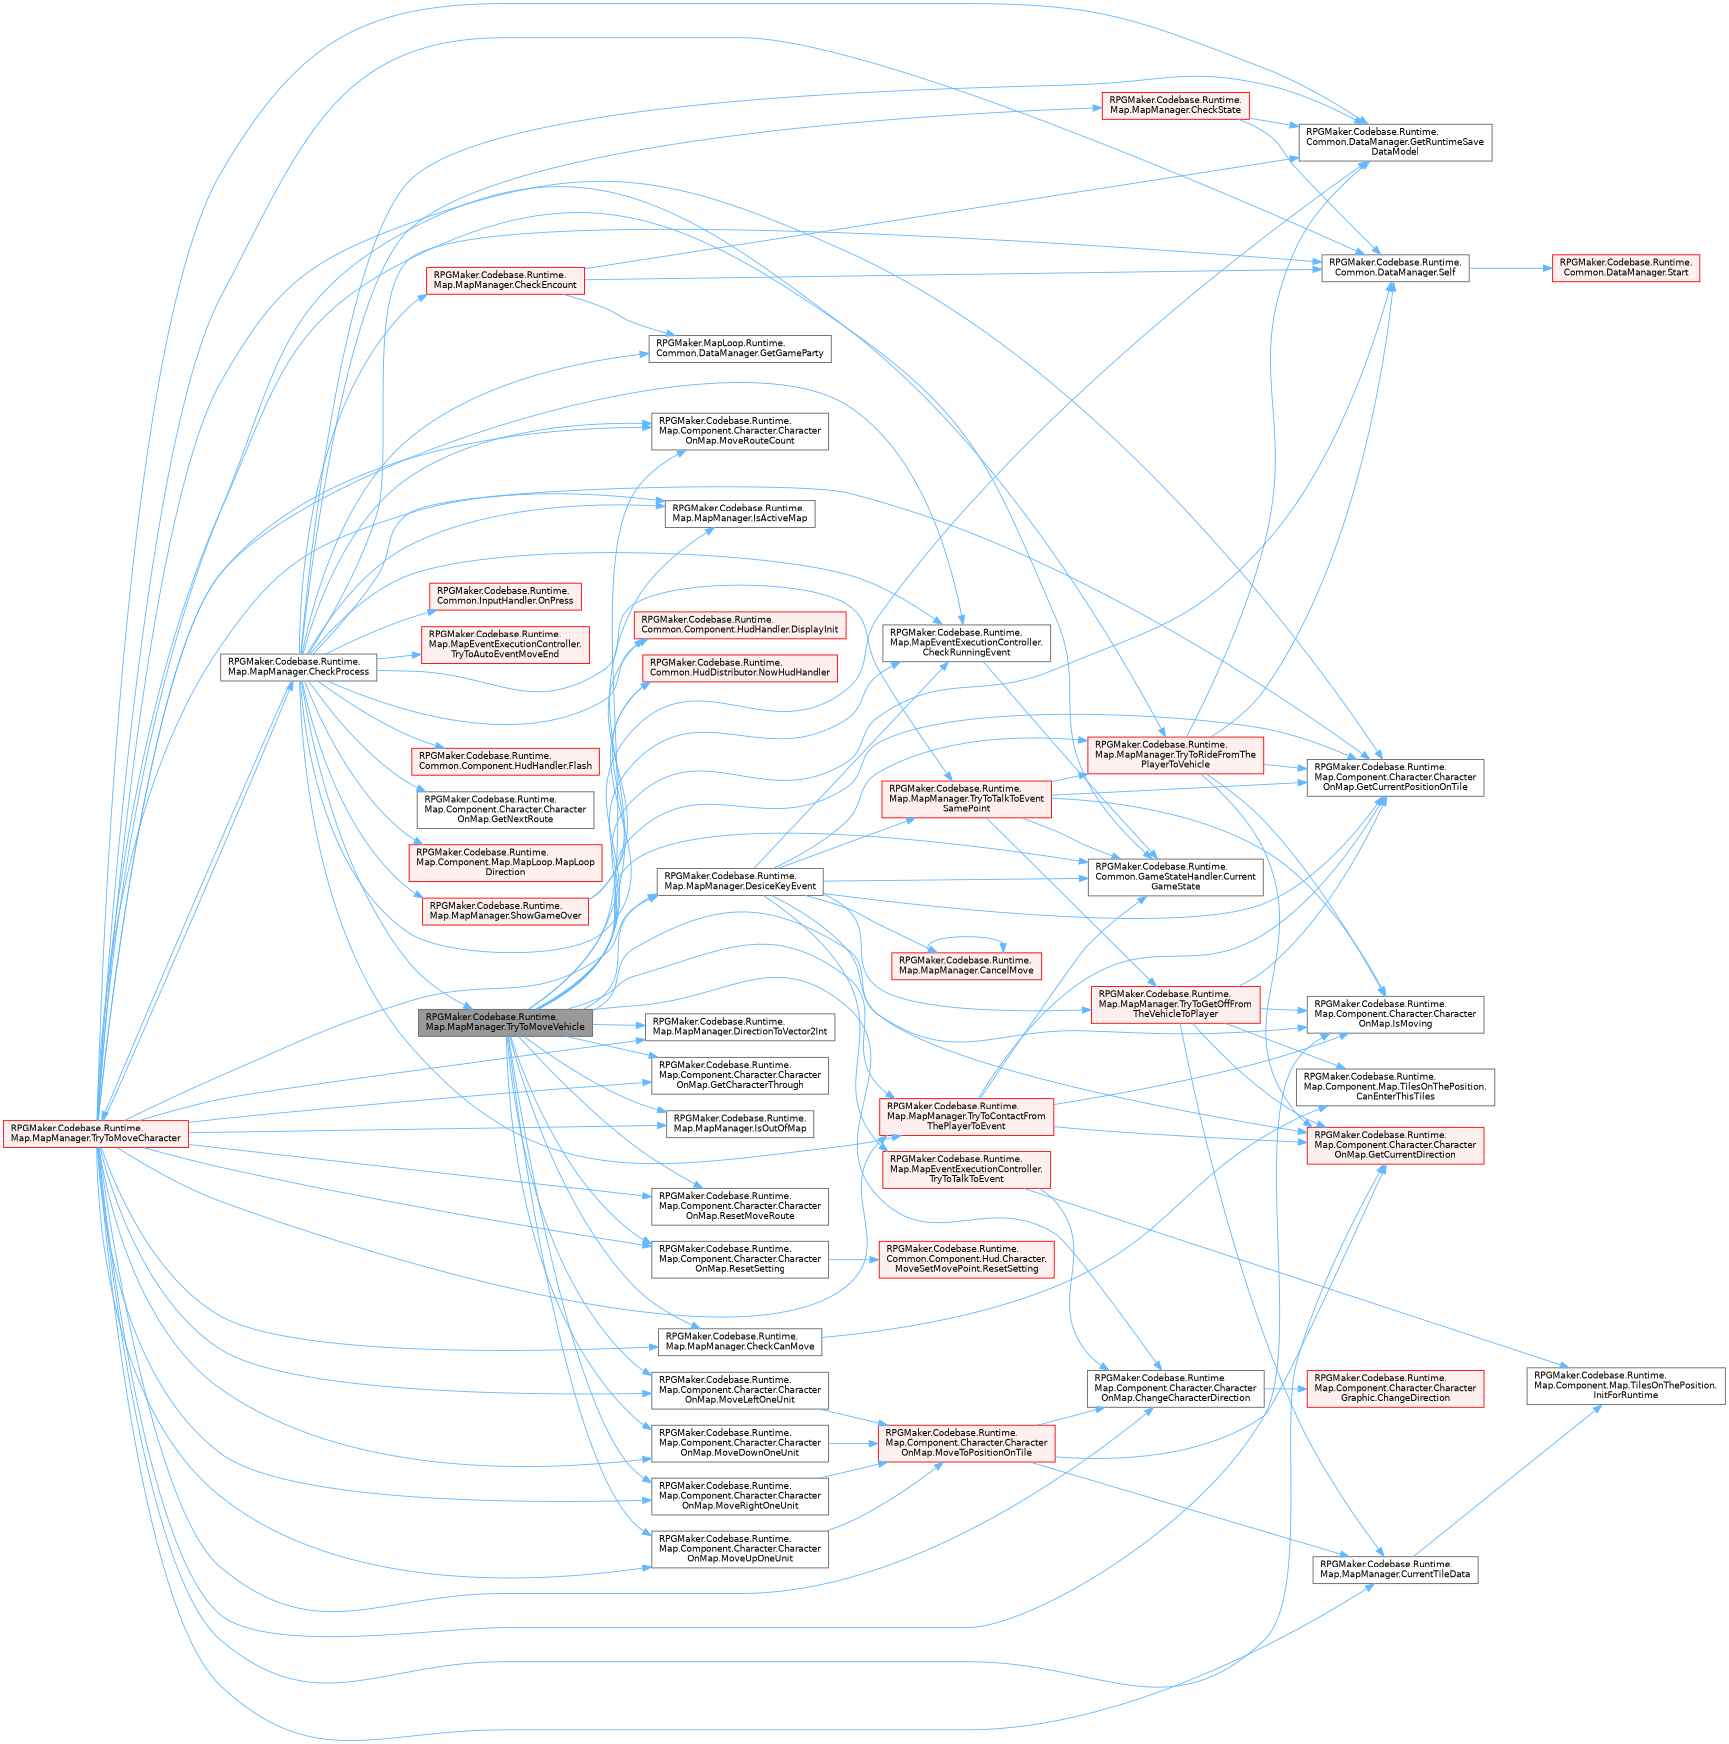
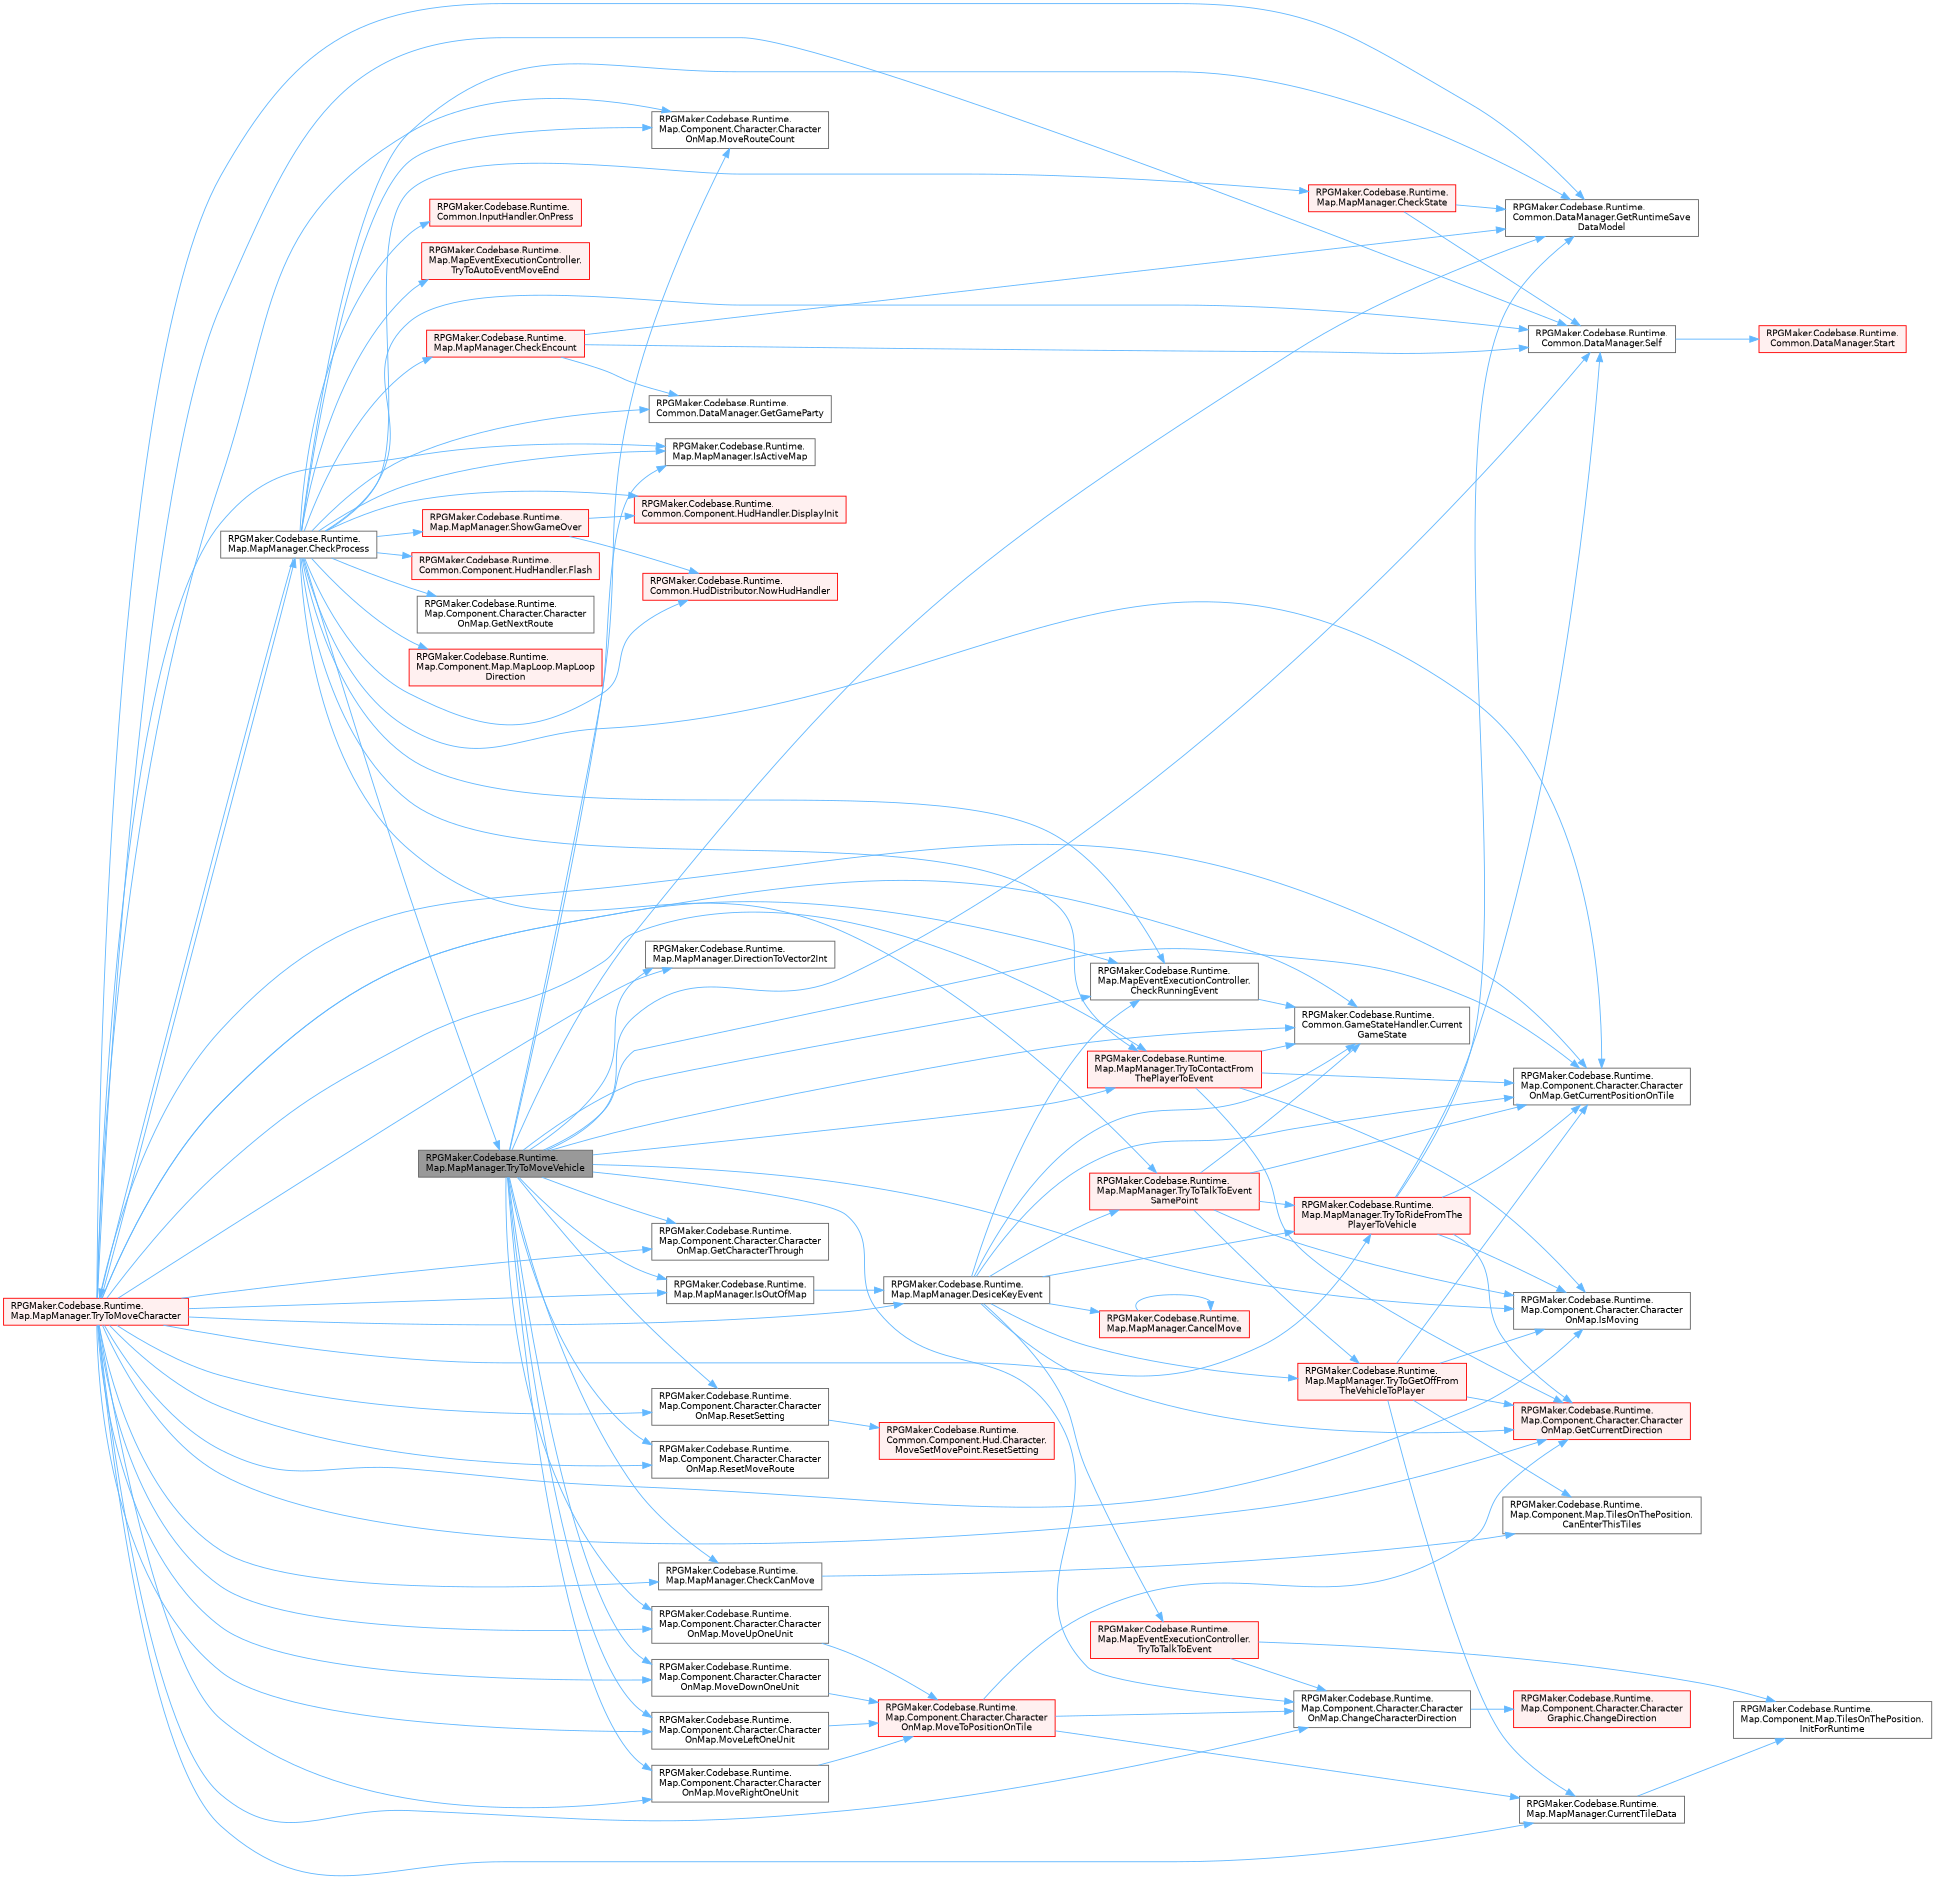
node "RPGMaker.MapLoop.Runtime. Common.DataManager.GetGameParty": label "RPGMaker.MapLoop.Runtime. Common.DataManager.GetGameParty" -> "RPGMaker.Codebase.Runtime. Common.DataManager.GetGameParty"
edge "RPGMaker.Codebase.Runtime. Map.MapManager.TryToMoveVehicle" -> "RPGMaker.Codebase.Runtime. Map.MapManager.DesiceKeyEvent": now "RPGMaker.Codebase.Runtime. Map.MapManager.IsOutOfMap" -> "RPGMaker.Codebase.Runtime. Map.MapManager.DesiceKeyEvent"
